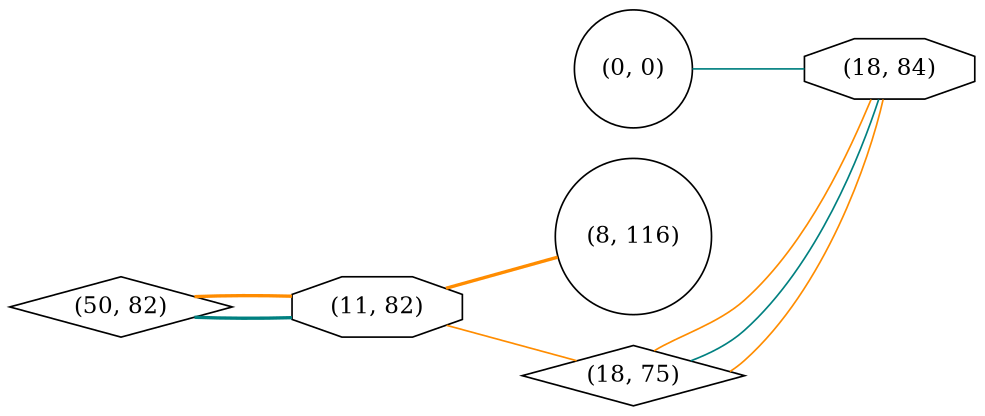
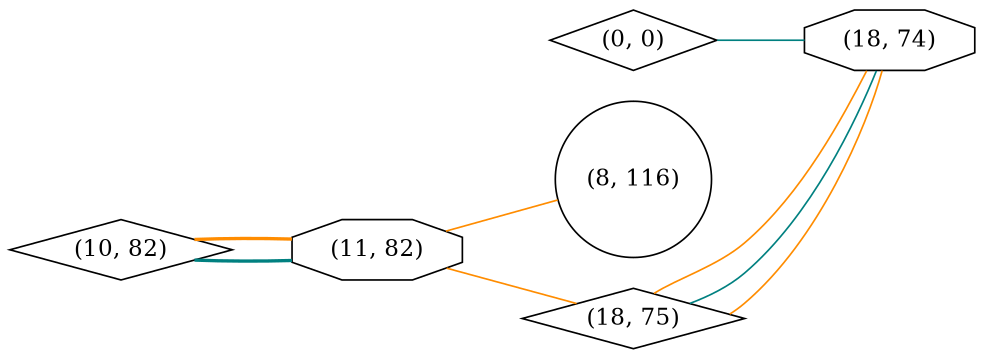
node "(0, 0)": shape circle -> diamond
node "(18, 84)": label "(18, 84)" -> "(18, 74)"
edge "(8, 116)" -- "(11, 82)": style bold -> solid
node "(50, 82)": label "(50, 82)" -> "(10, 82)"
